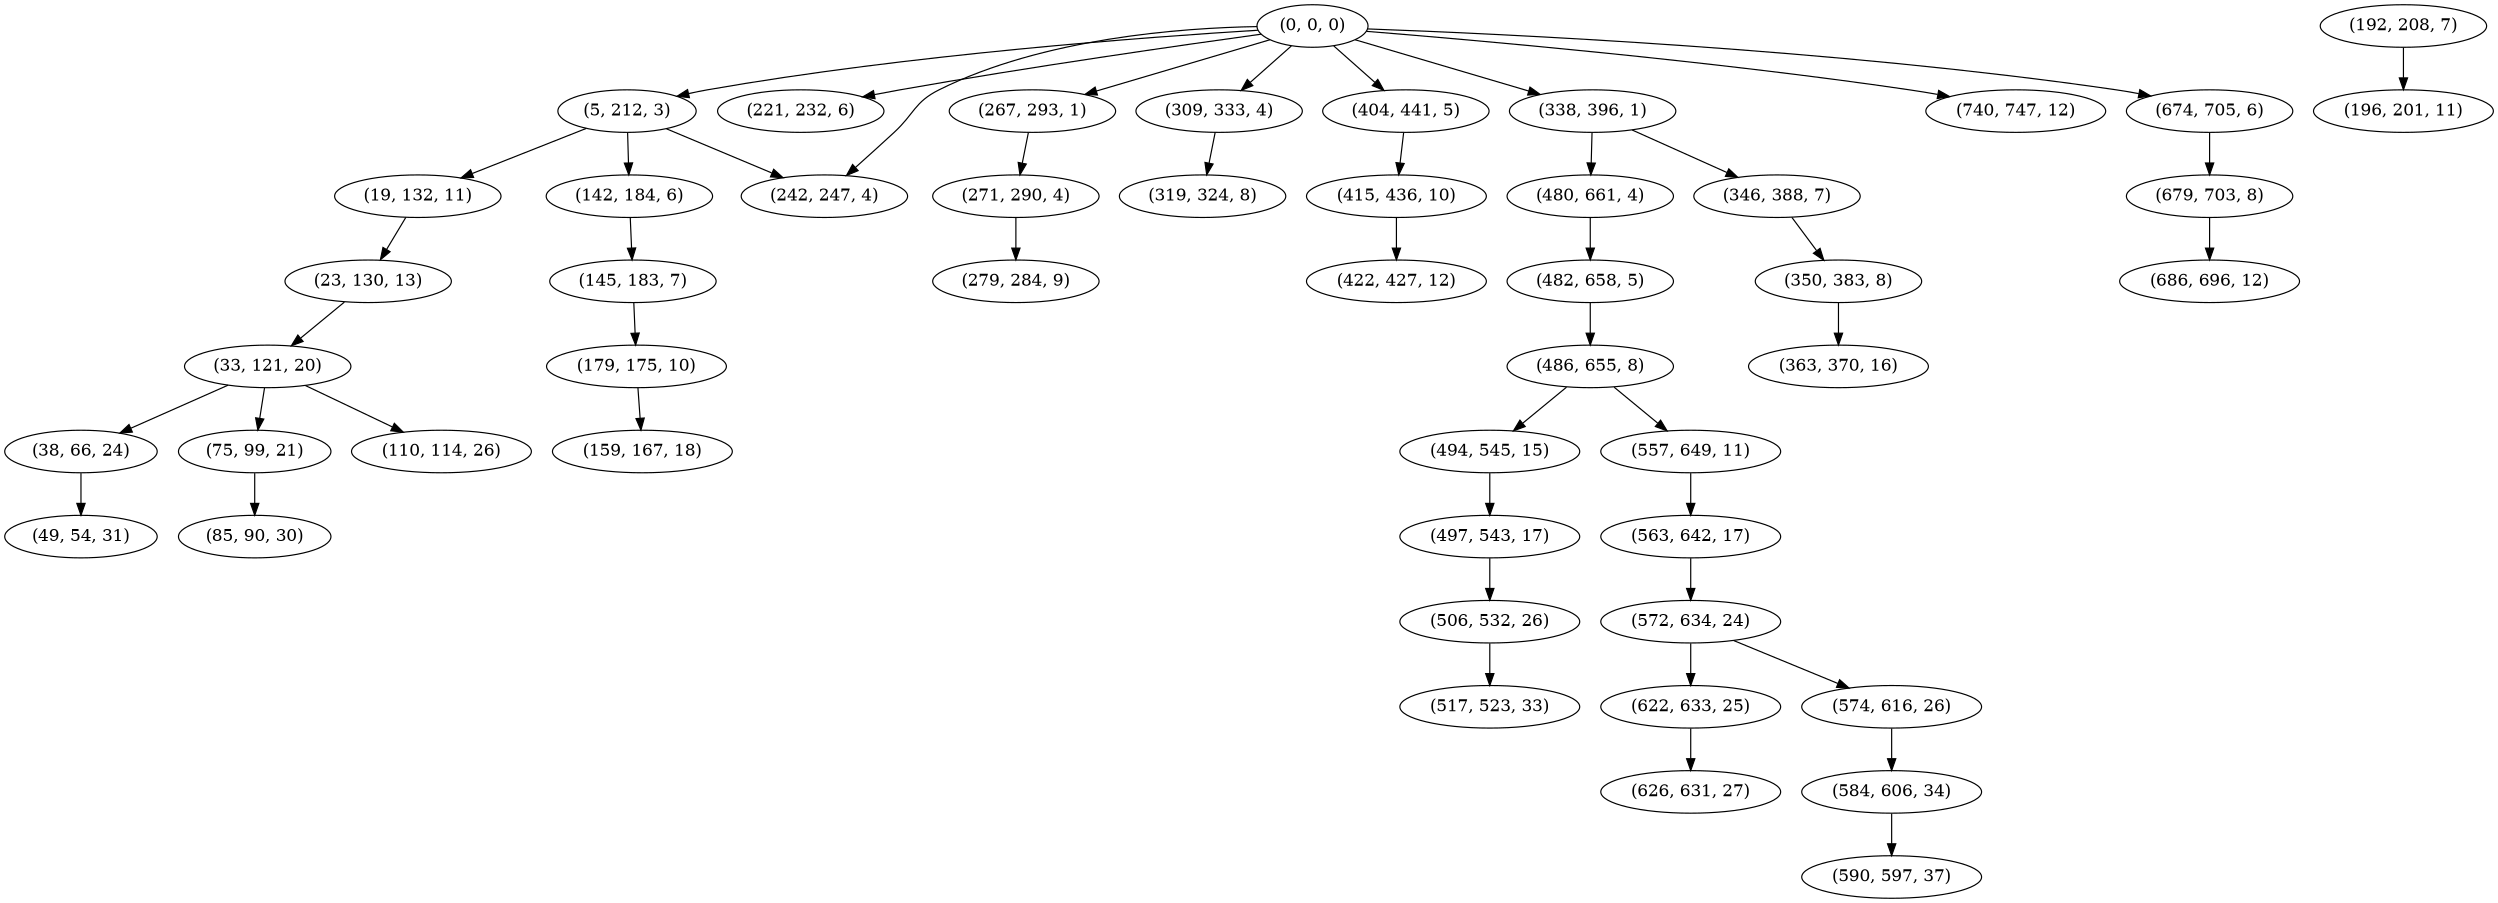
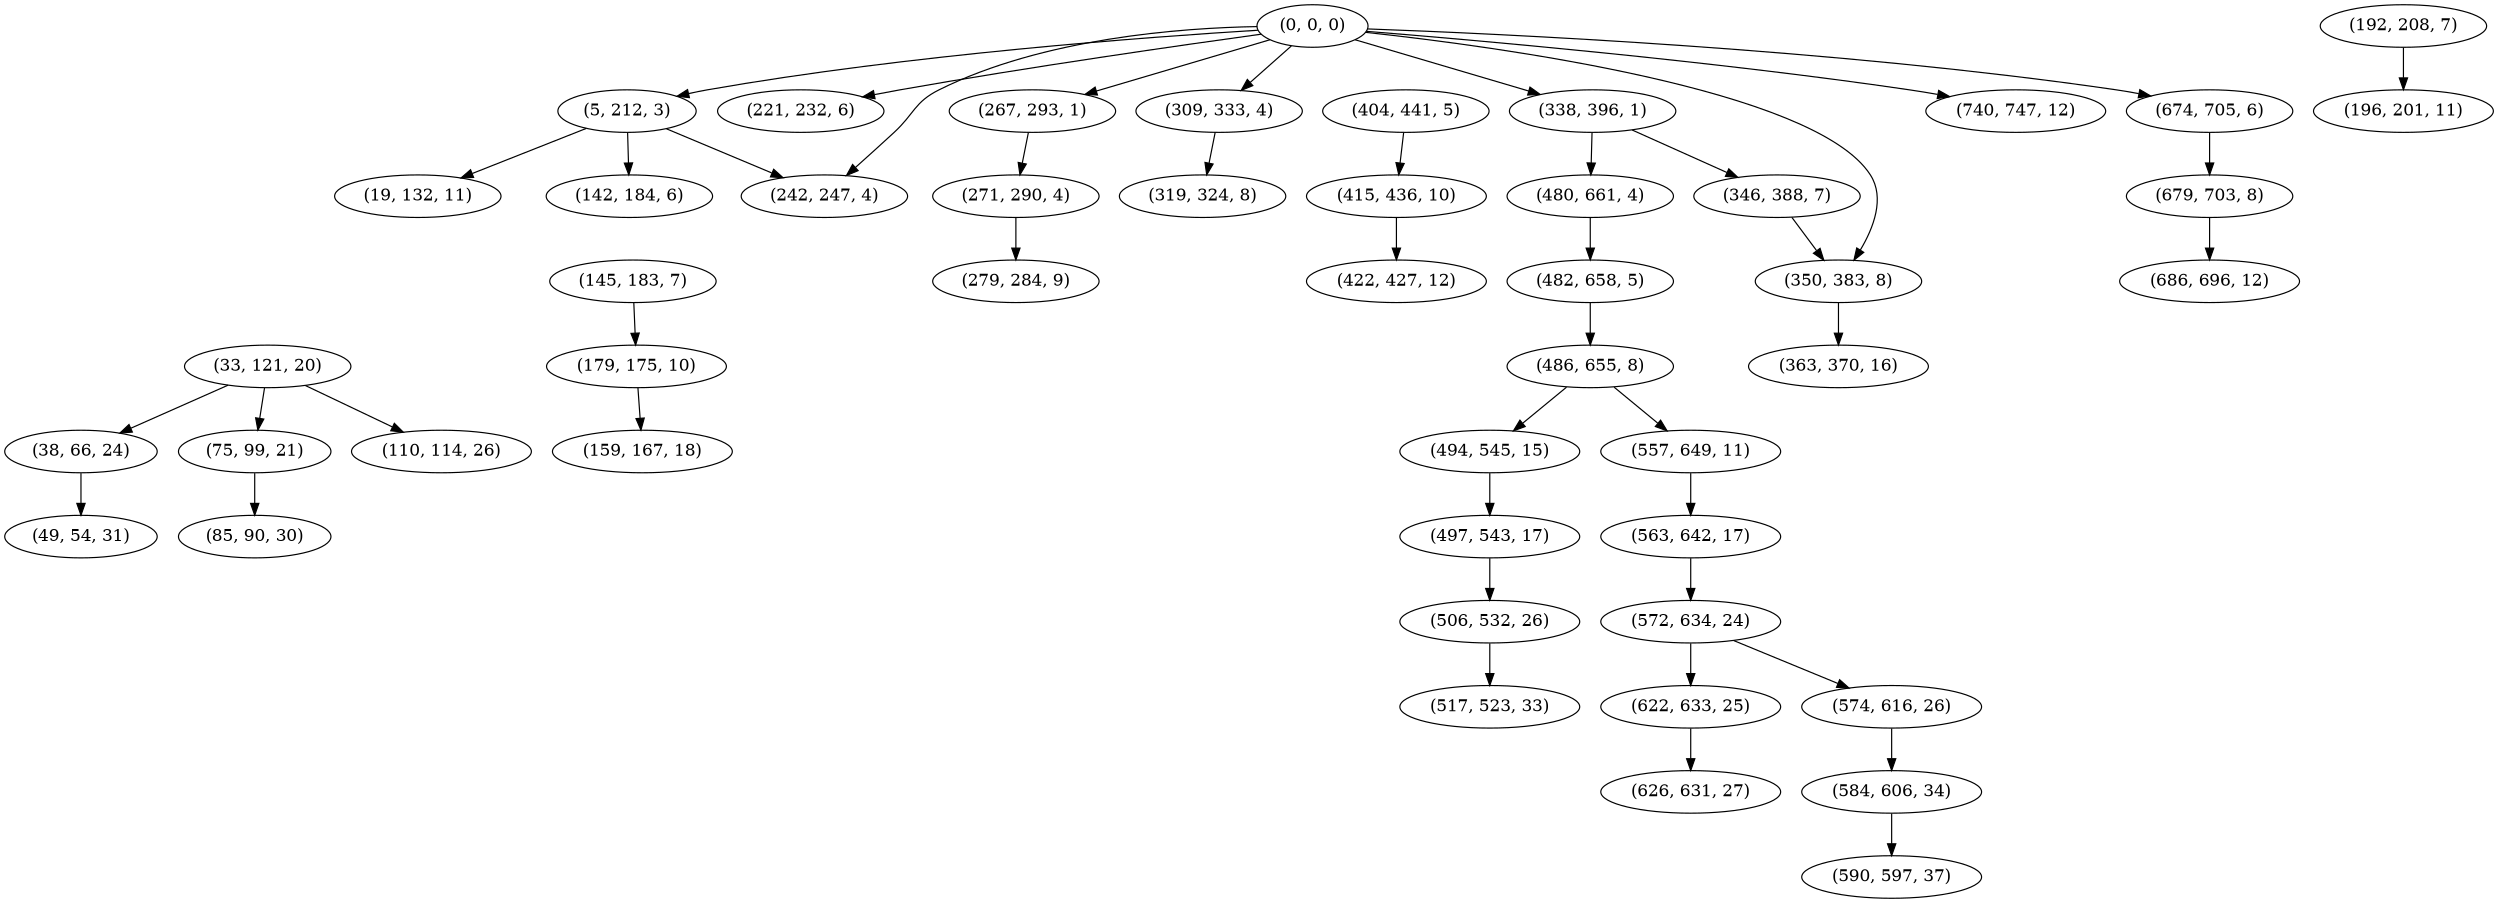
edge "(0, 0, 0)" -> "(404, 441, 5)": now "(0, 0, 0)" -> "(350, 383, 8)"
edge "(142, 184, 6)" -> "(145, 183, 7)": removed
node "(23, 130, 13)": removed
